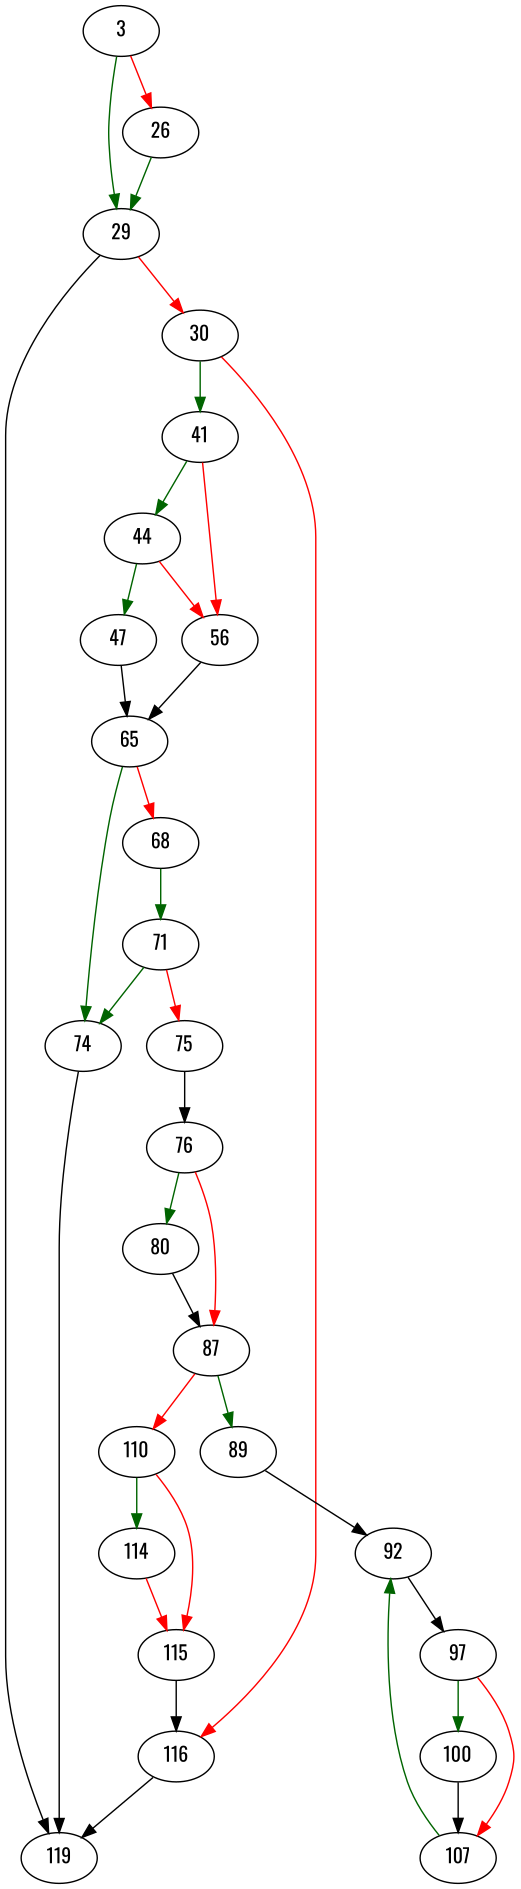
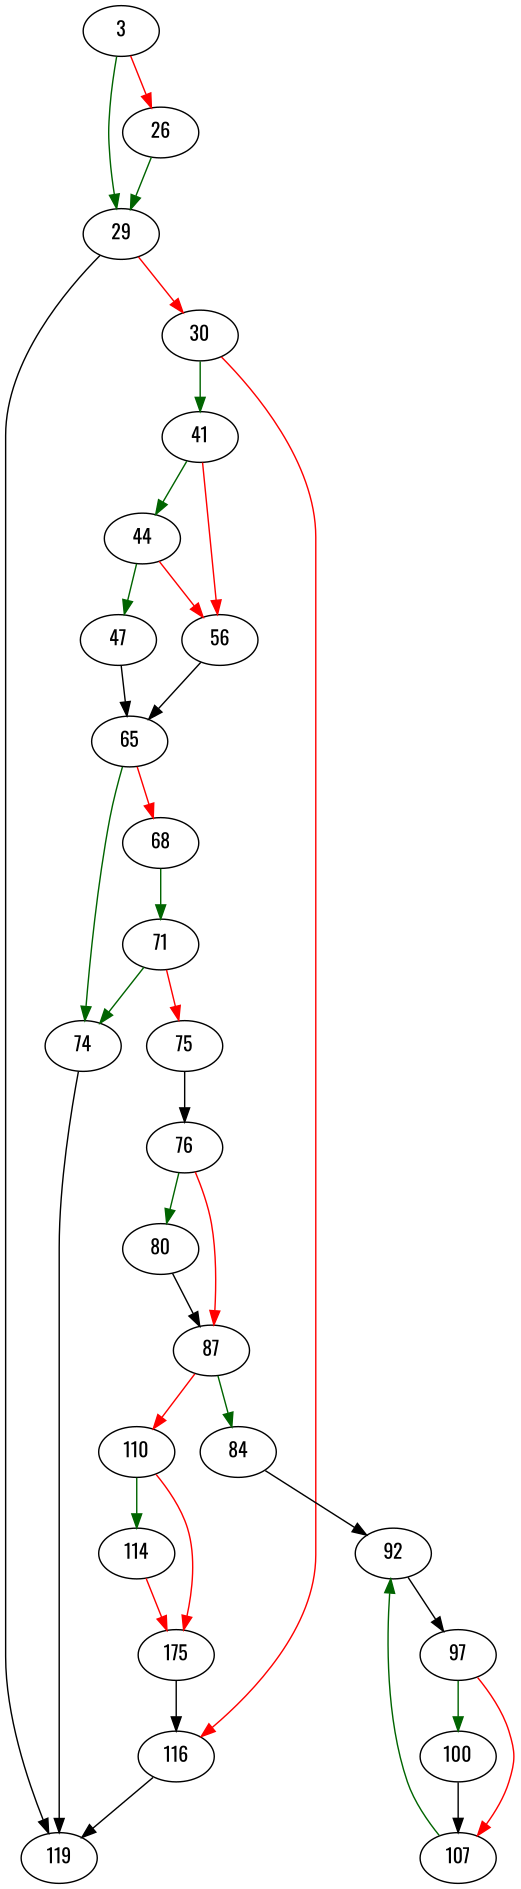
node "89": label "89" -> "84"
node "115": label "115" -> "175"
